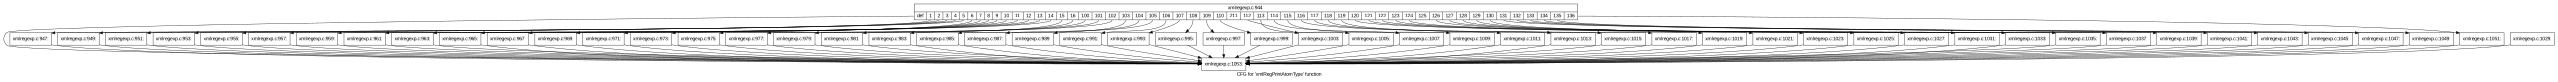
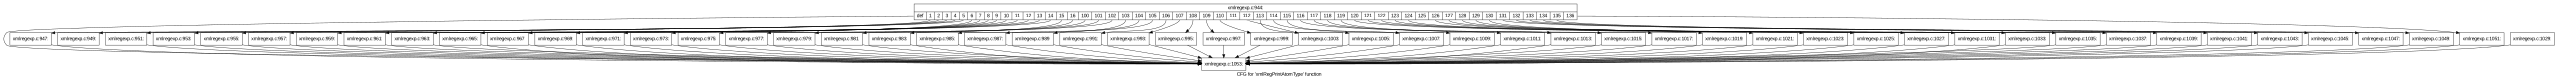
node "xmlregexp.c:944:": text "211" -> "111"
edge "xmlregexp.c:949:" -> "xmlregexp.c:1053:": removed
edge "xmlregexp.c:1047:" -> "xmlregexp.c:1053:": removed
